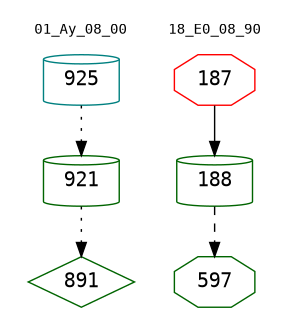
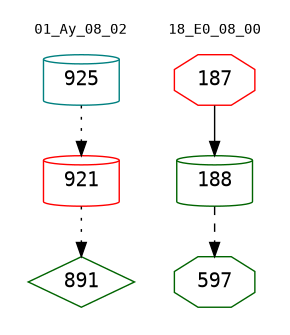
cluster "01_Ay_08_00": label "01_Ay_08_00" -> "01_Ay_08_02"
cluster "18_E0_08_90": label "18_E0_08_90" -> "18_E0_08_00"
node "921": color darkgreen -> red
